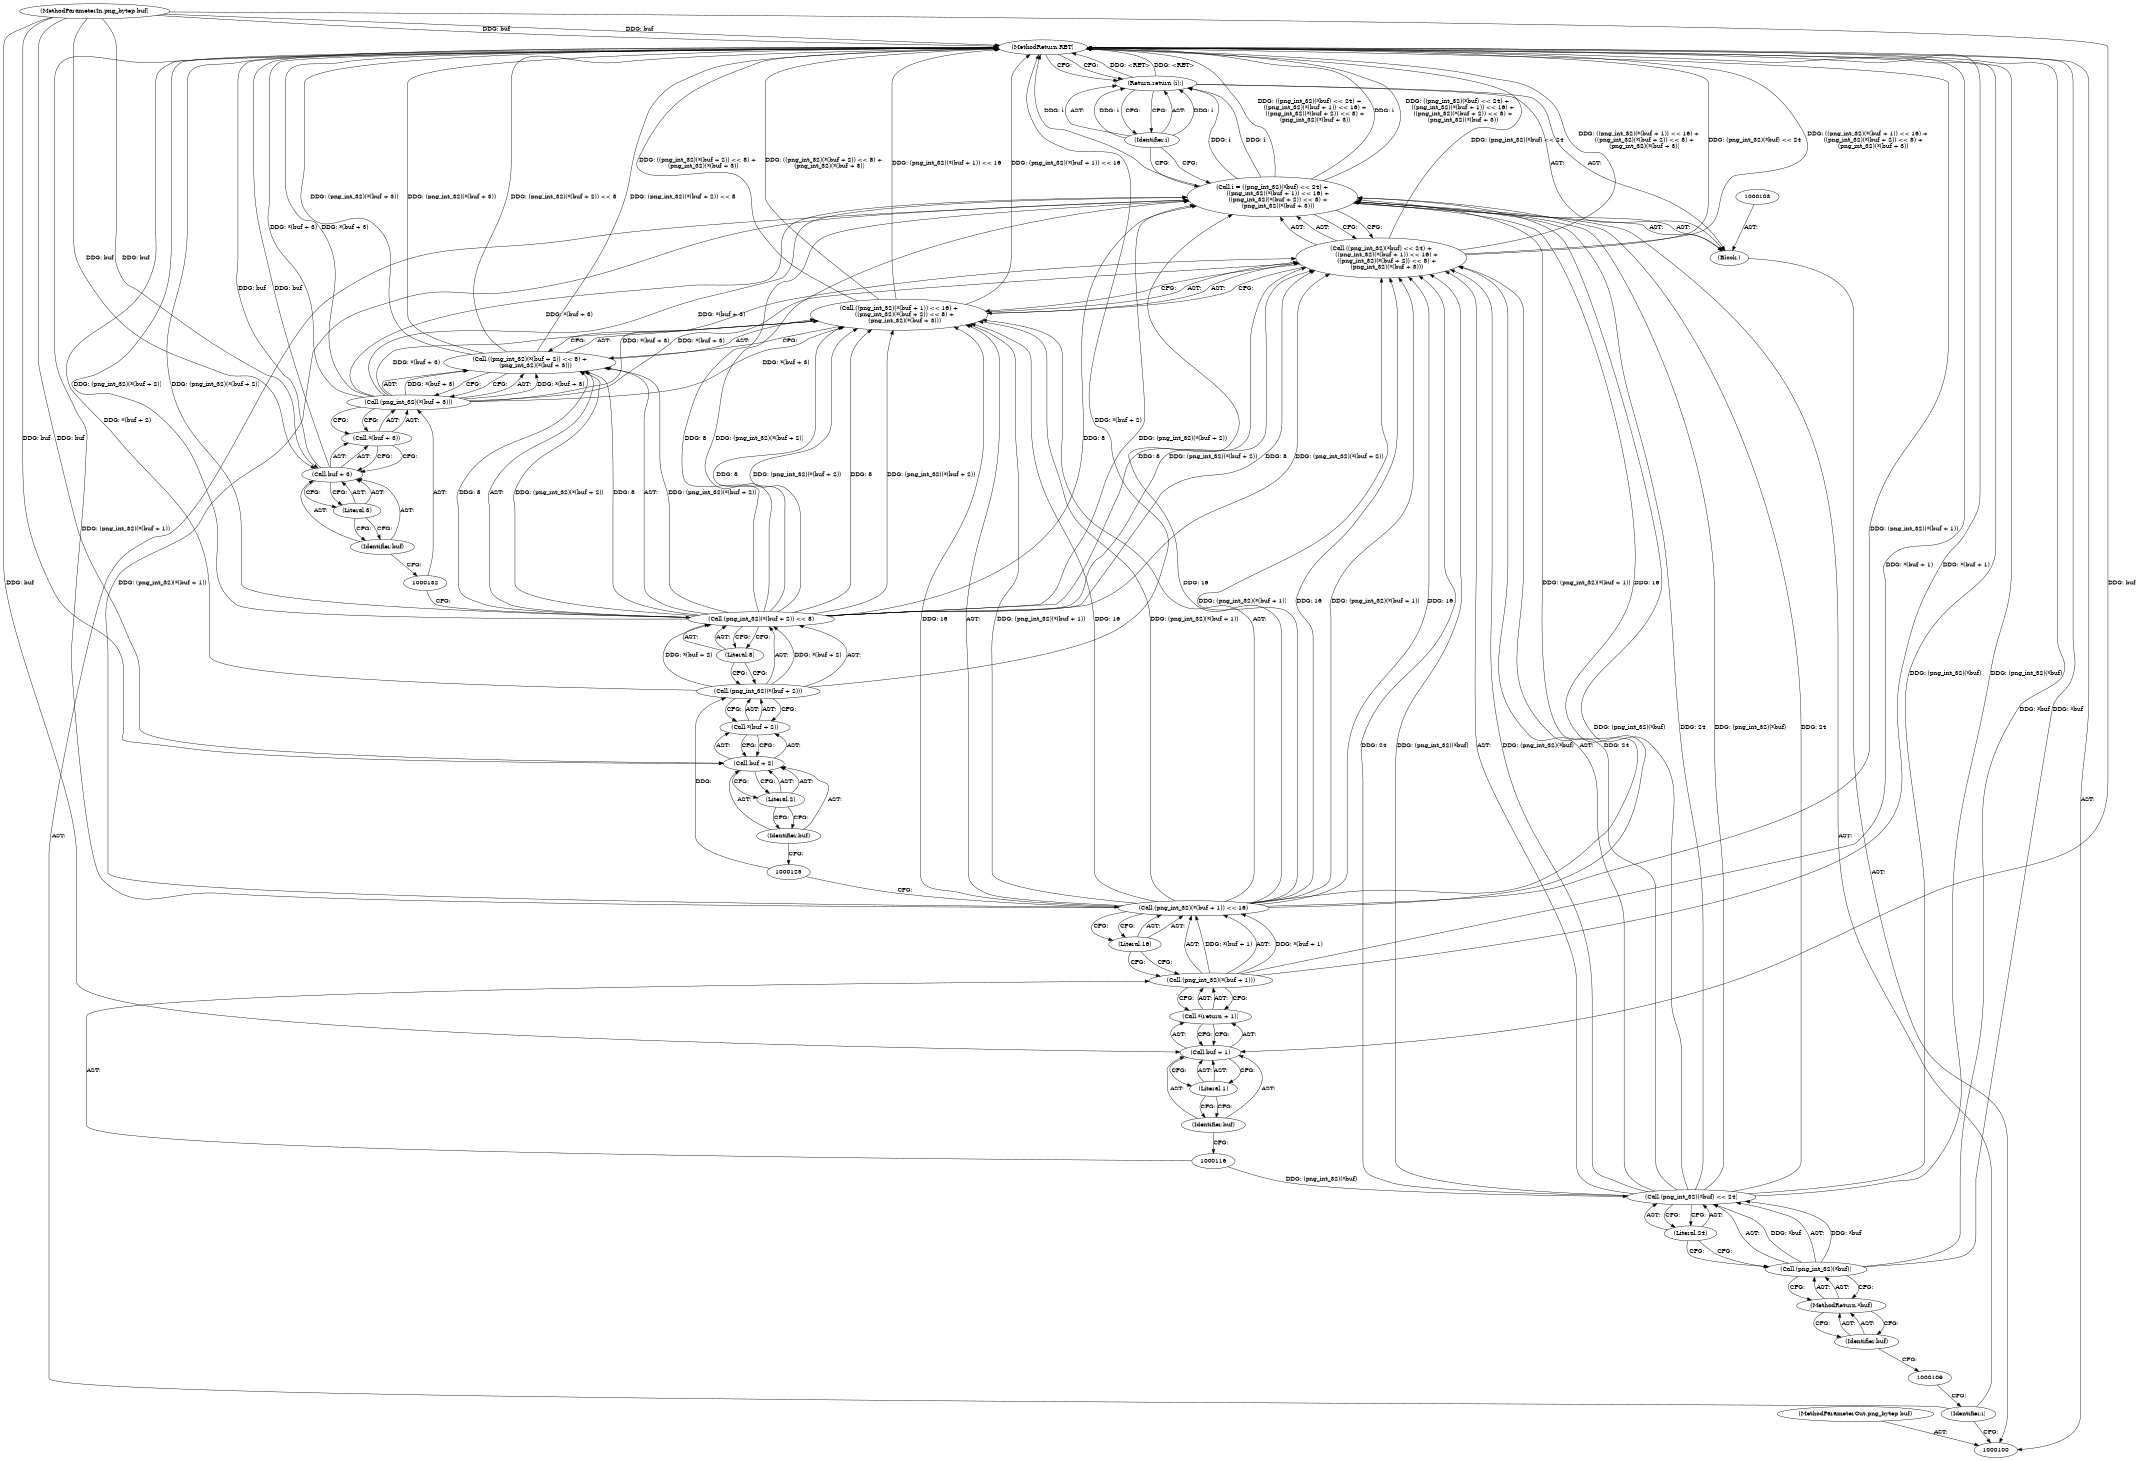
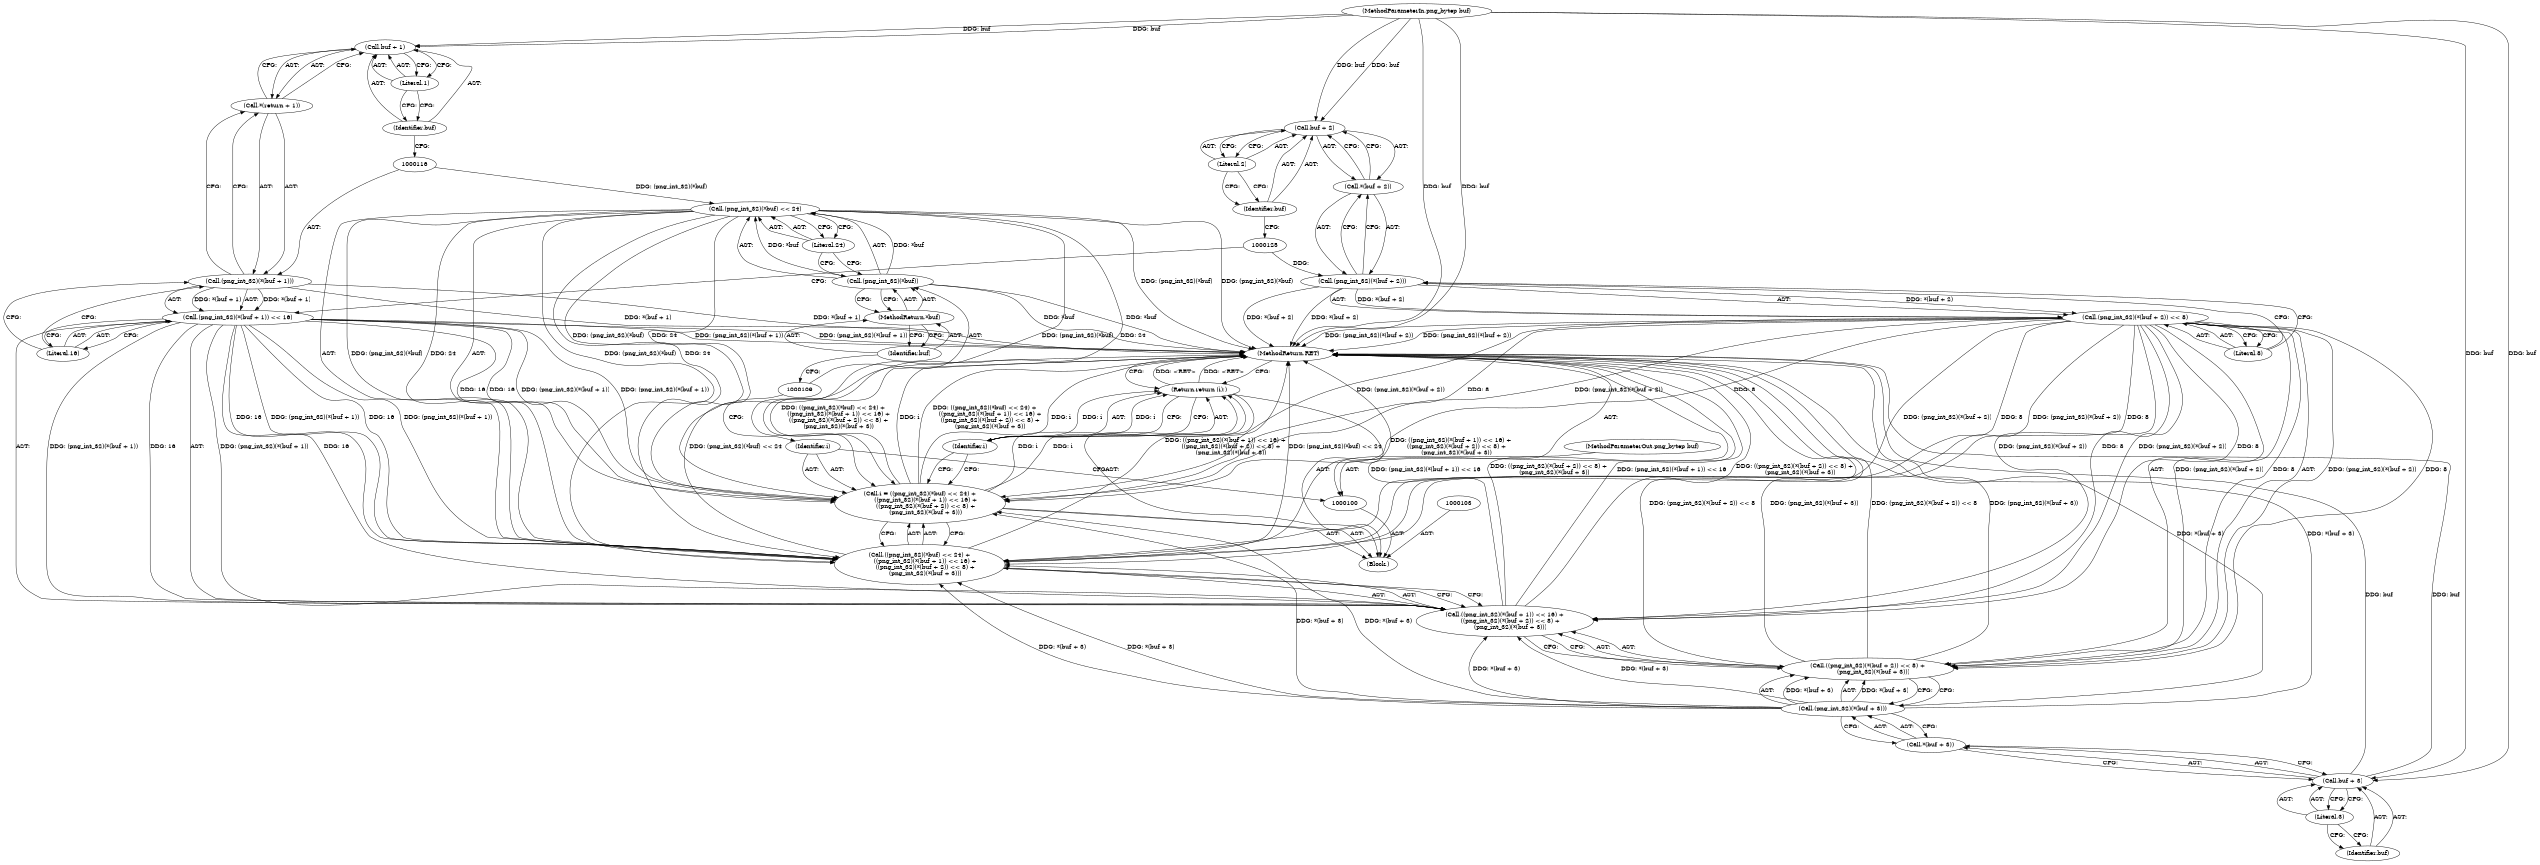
edge "1000109" -> "(Call,(png_int_32)(*buf))": added, label "AST:"
node "1000132": removed
edge "(Block,)" -> "1000100": reversed
